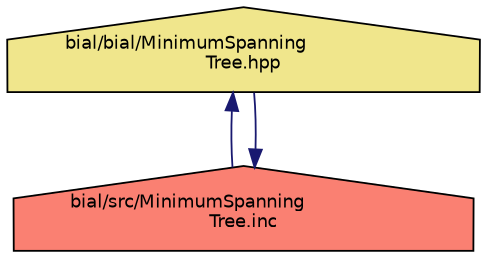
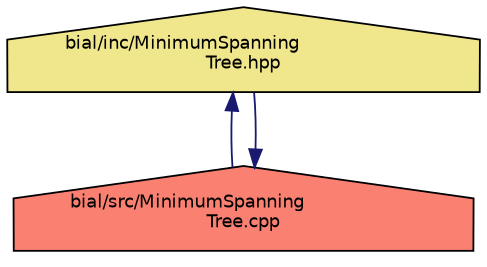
node "bial/bial/MinimumSpanning Tree.hpp": label "bial/bial/MinimumSpanning Tree.hpp" -> "bial/inc/MinimumSpanning Tree.hpp"
node "bial/src/MinimumSpanning Tree.inc": label "bial/src/MinimumSpanning Tree.inc" -> "bial/src/MinimumSpanning Tree.cpp"
